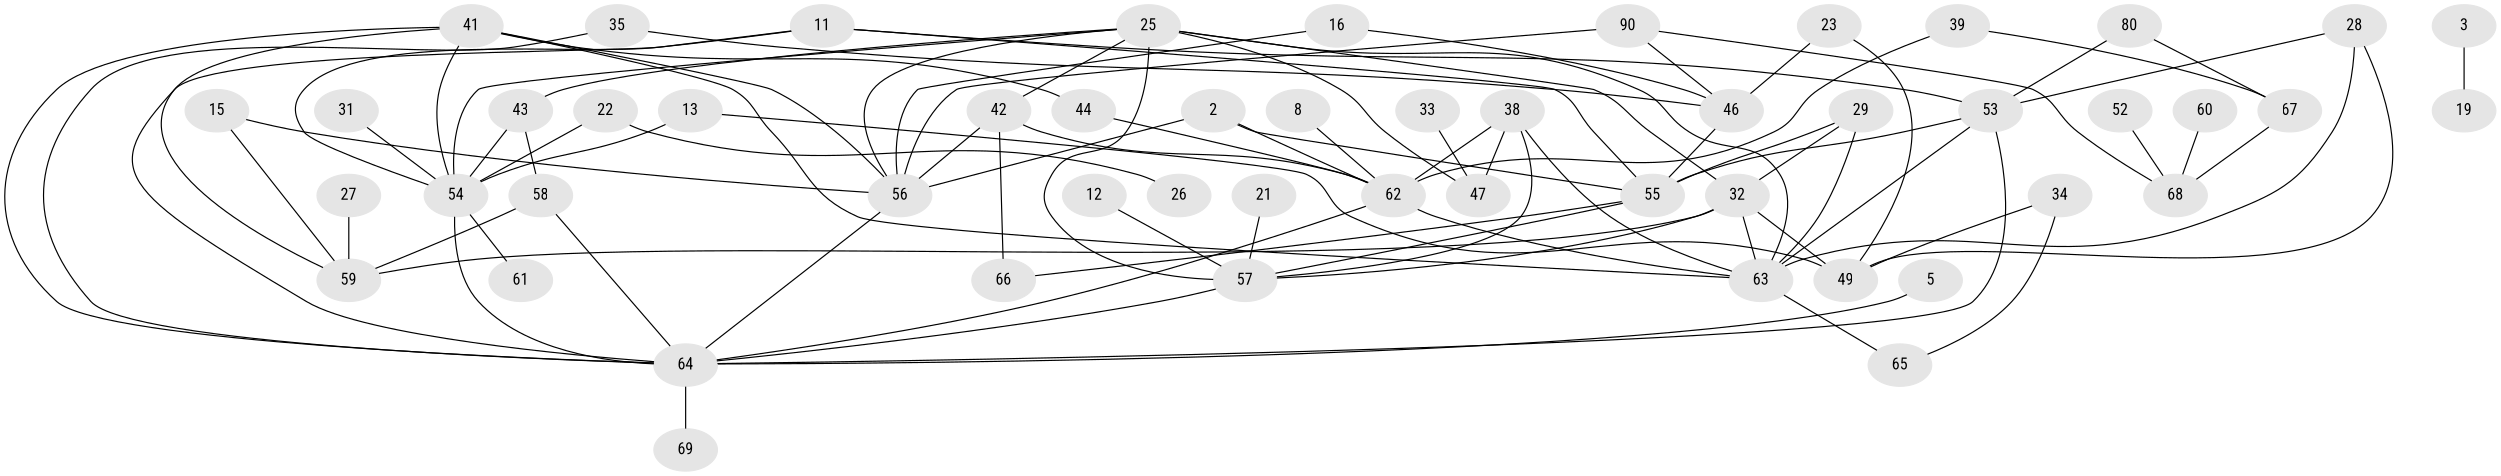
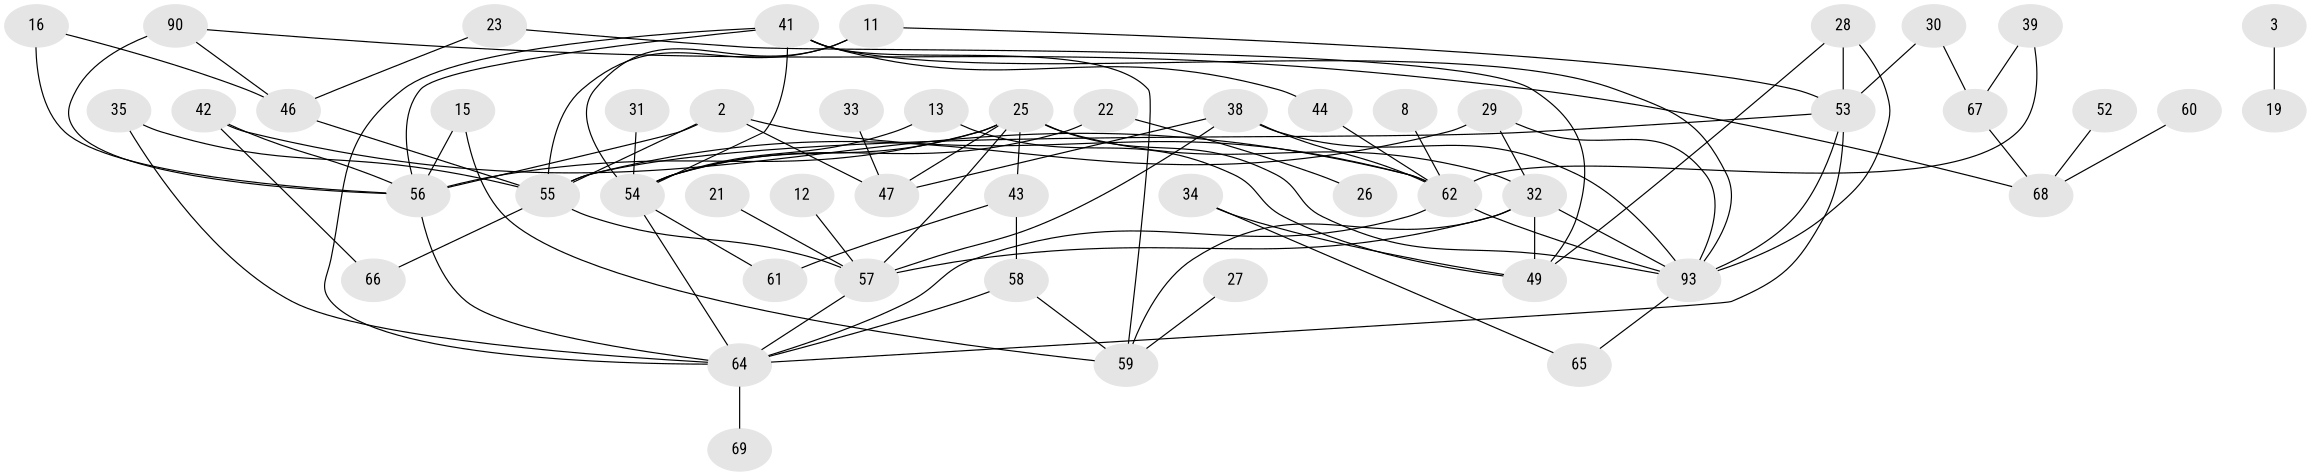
node "80": label "80" -> "30"
edge "25" -- "42": removed
edge "35" -- "46": now "35" -- "55"
edge "11" -- "64": removed
edge "43" -- "54": now "43" -- "61"
edge "2" -- "47": added
node "63": label "63" -> "93"
node "5": removed
